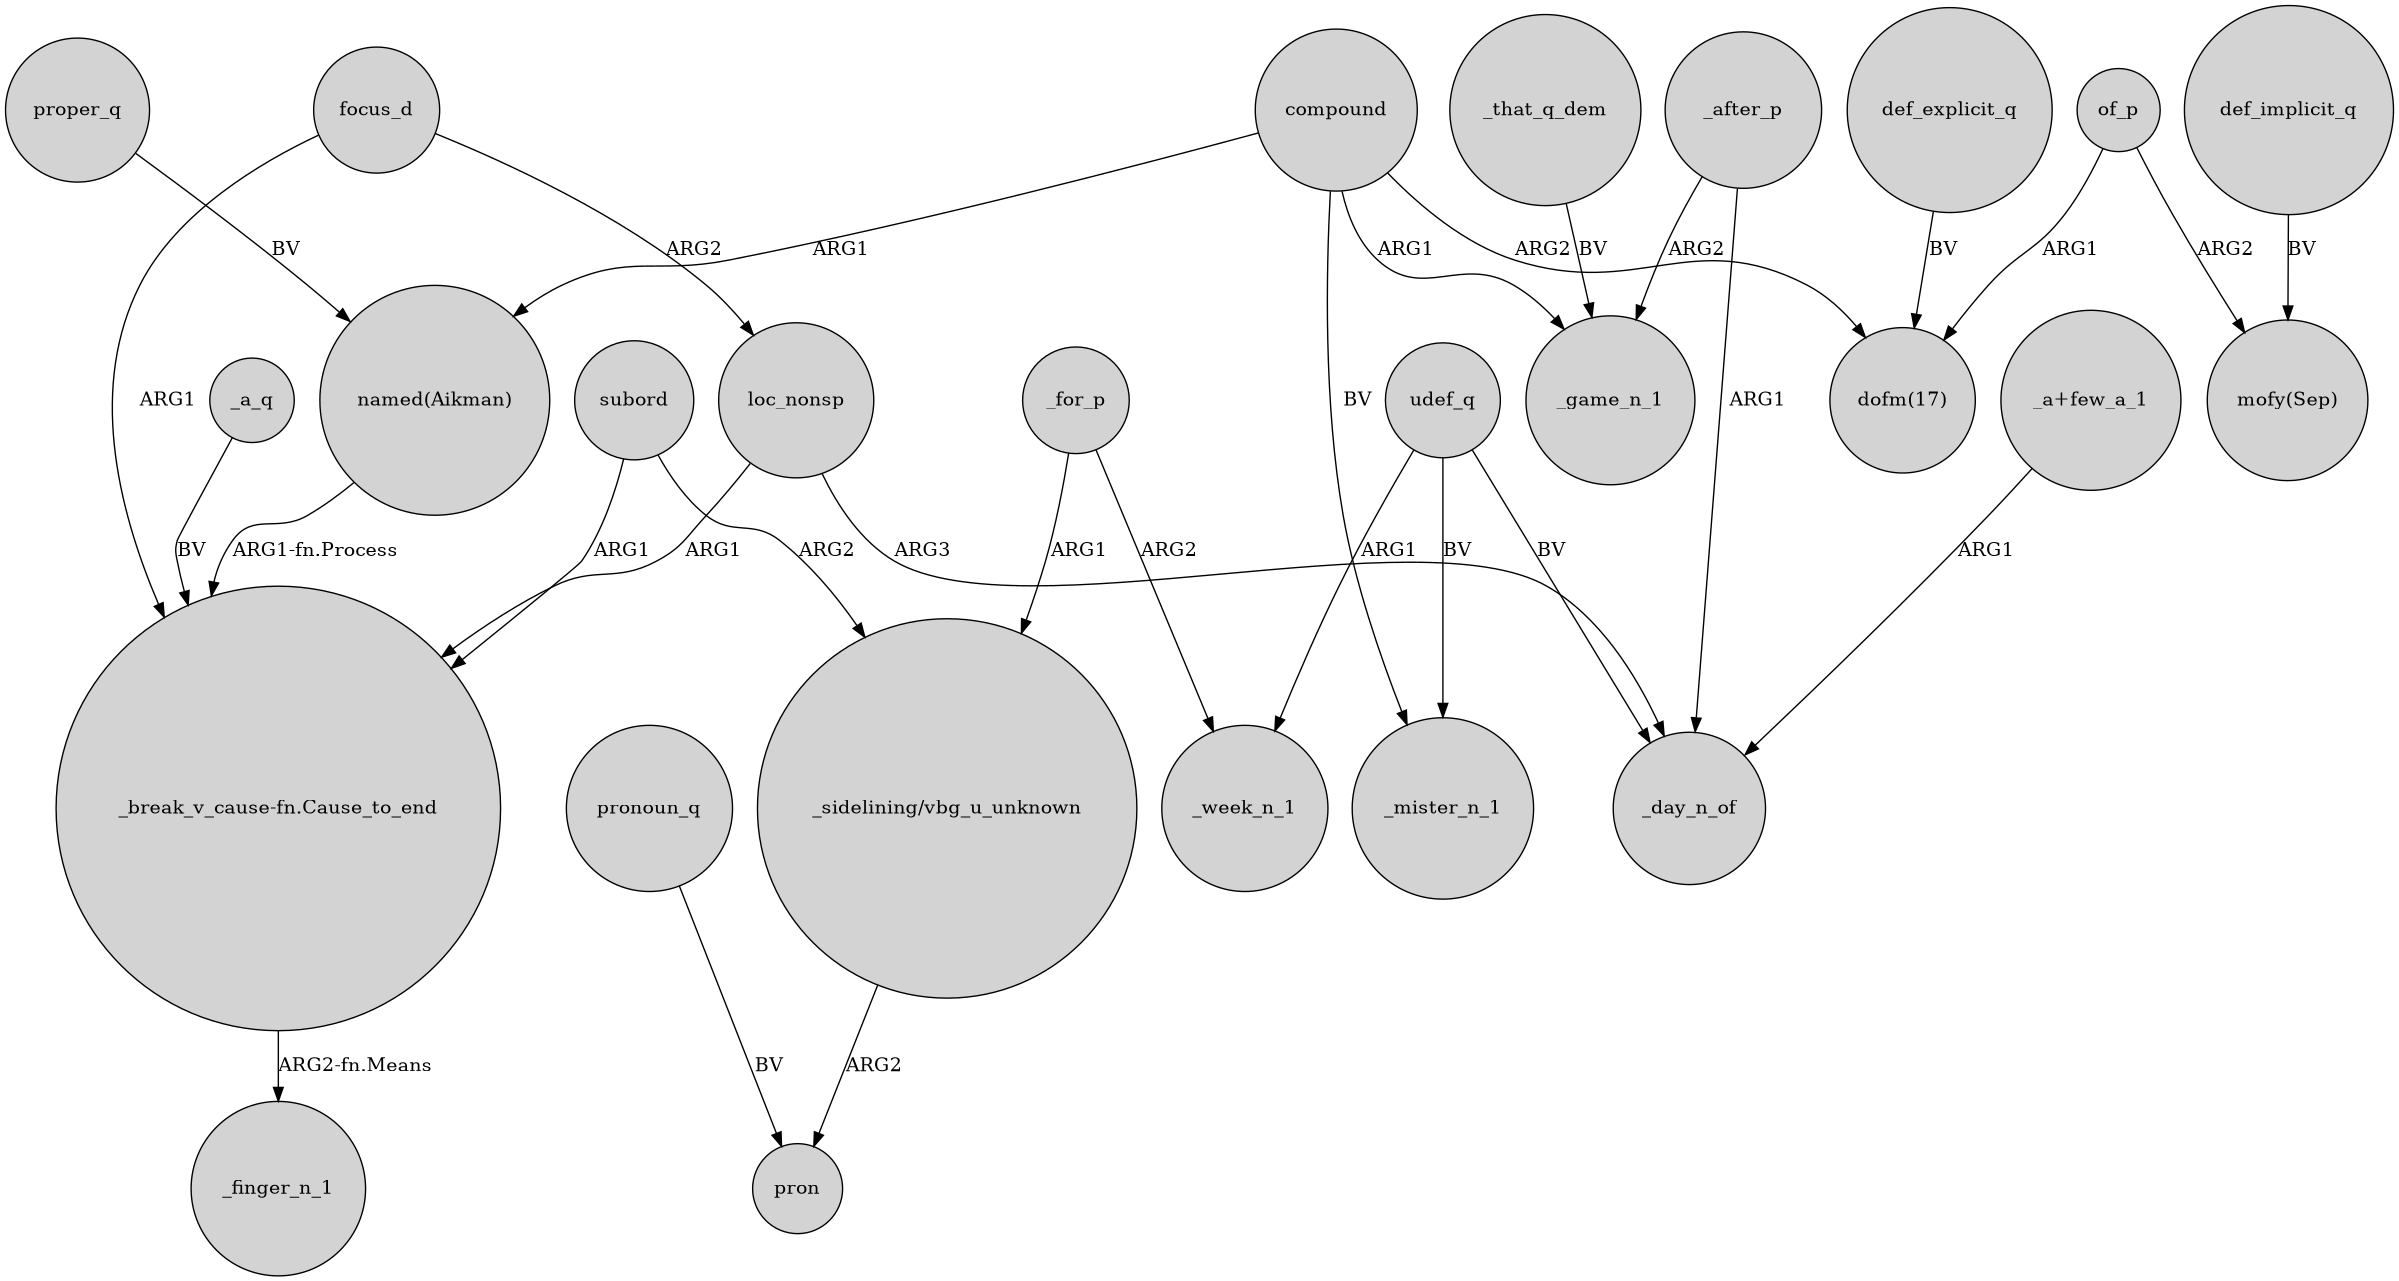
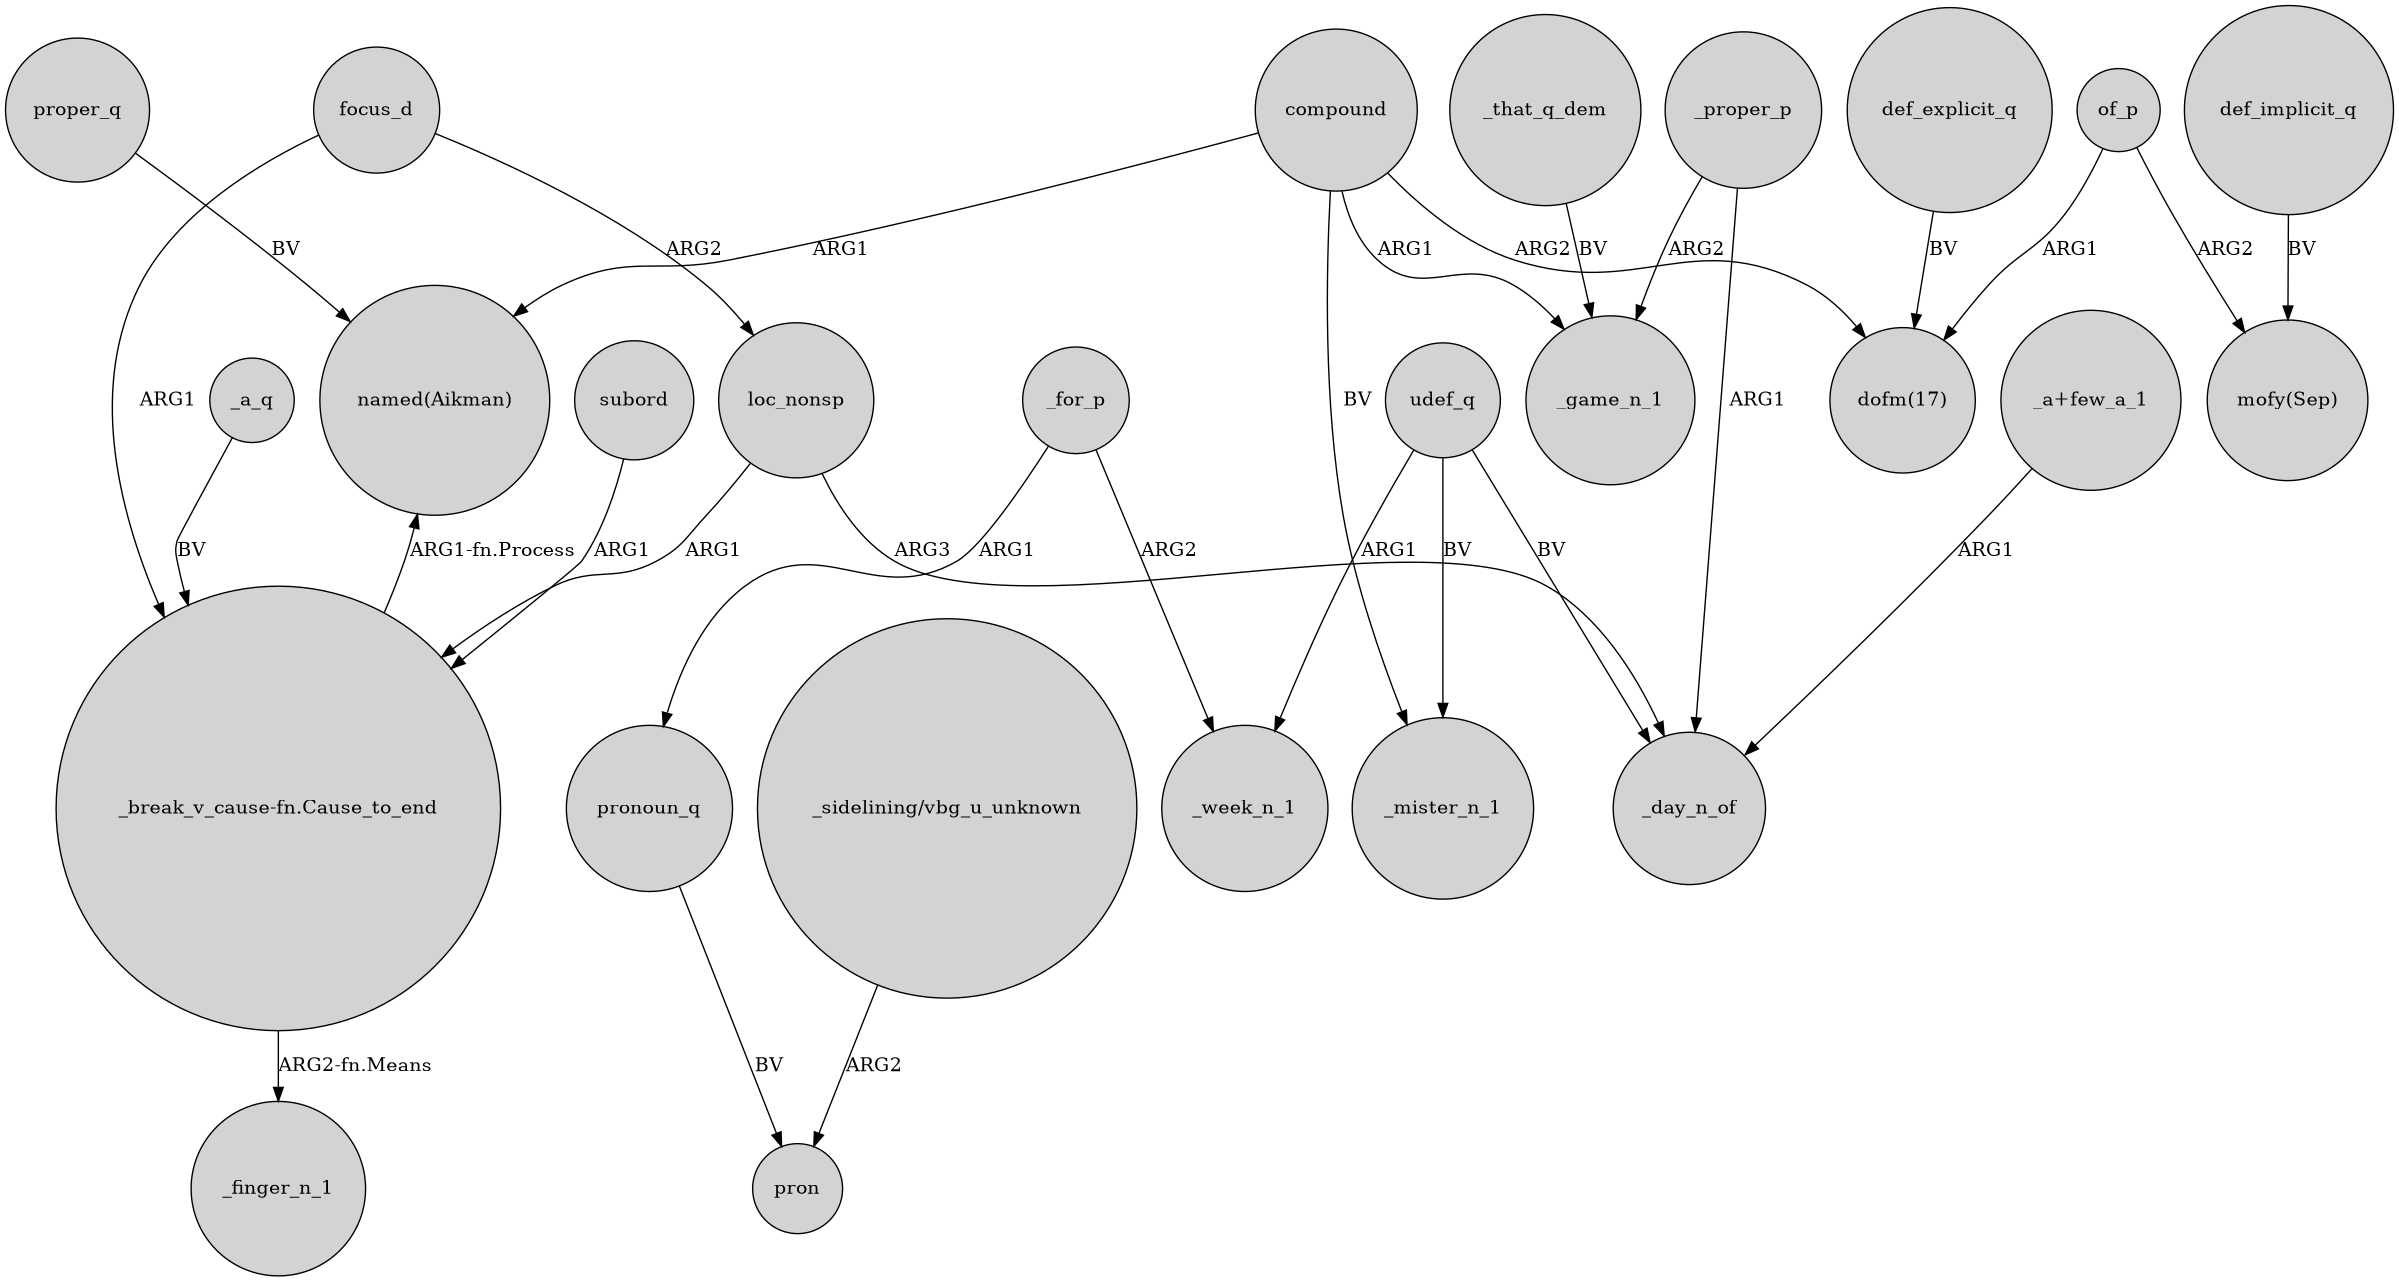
node "_after_p": label "_after_p" -> "_proper_p"
edge "named(Aikman)" -> "_break_v_cause-fn.Cause_to_end": reversed
edge "subord" -> "_sidelining/vbg_u_unknown": removed, label "ARG2"
edge "_for_p" -> "_sidelining/vbg_u_unknown": now "_for_p" -> "pronoun_q"
